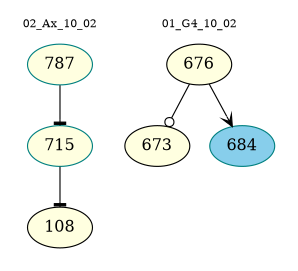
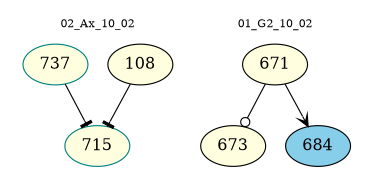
cluster "01_G4_10_02": label "01_G4_10_02" -> "01_G2_10_02"
node "787": label "787" -> "737"
node "676": label "676" -> "671"
node "684": color teal -> black
edge "715" -> "108": reversed
